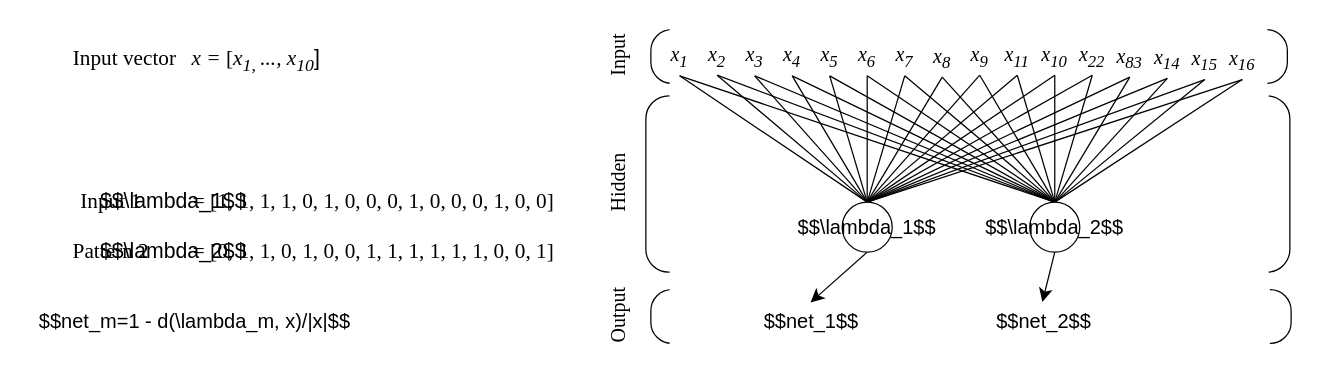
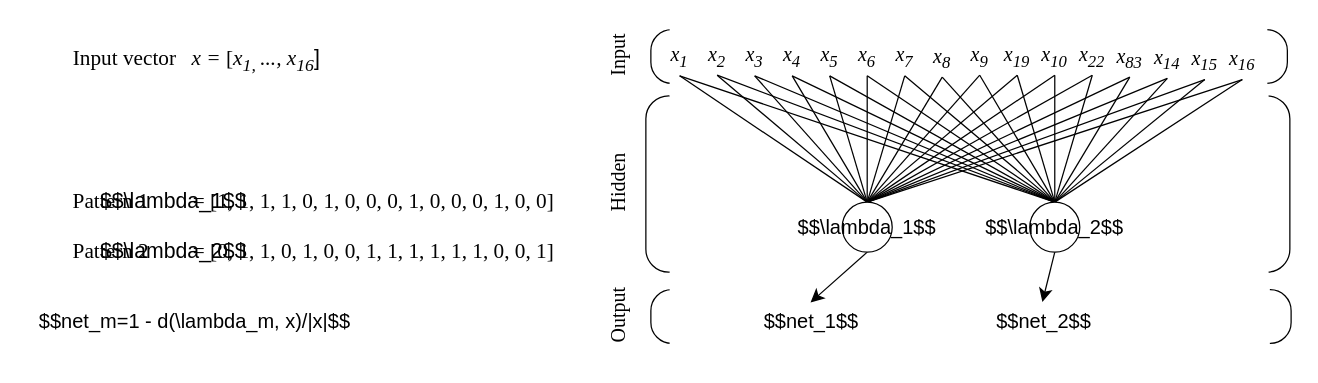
node "x11": label "x11" -> "x19"
node "x = [x1, ..., x10]": label "x = [x1, ..., x10]" -> "x = [x1, ..., x16]"
node "Input 1": label "Input 1" -> "Pattern 1"
